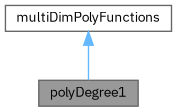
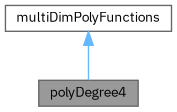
node "polyDegree1": label "polyDegree1" -> "polyDegree4"
